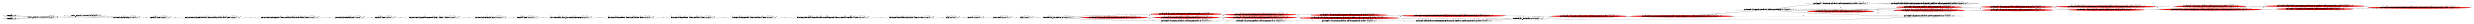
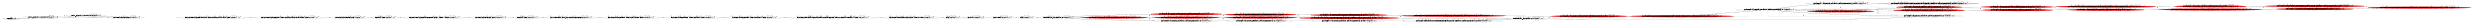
node "testReplicas['1', '0', '0']": removed
node "expectLastCall().anyTimes()@@@5@@@['1', '1', '1']": removed
